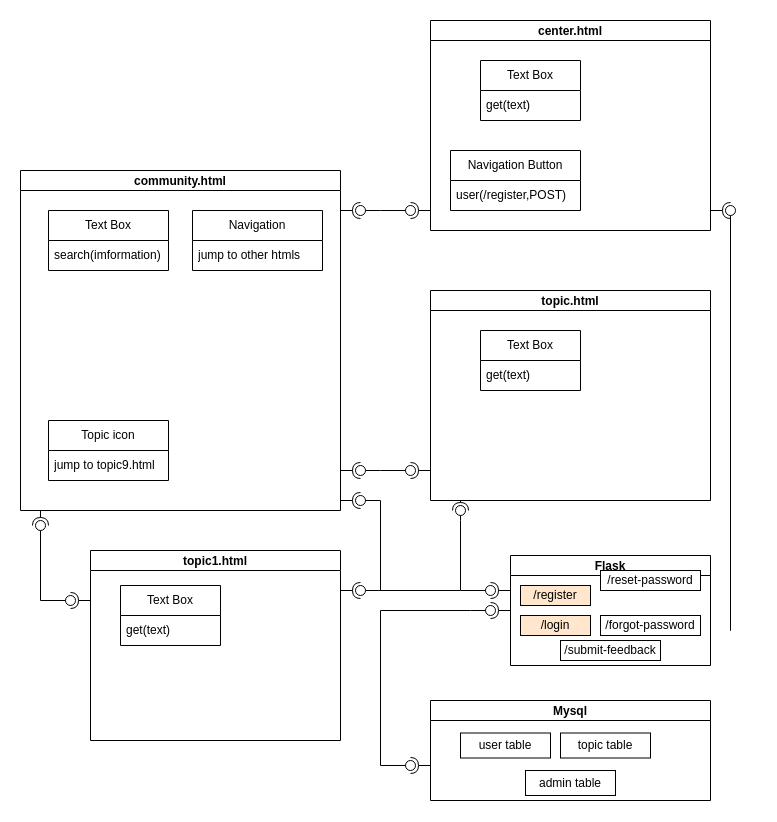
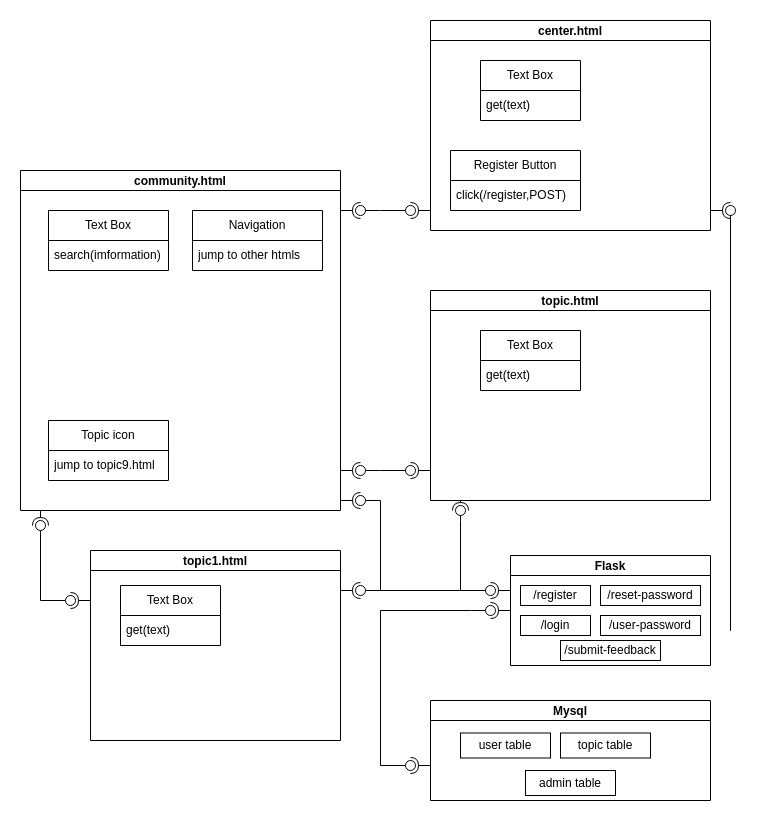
node "Navigation Button": label "Navigation Button" -> "Register Button"
node "user(/register,POST)": label "user(/register,POST)" -> "click(/register,POST)"
node "/reset-password": moved (651, 581) -> (651, 596)
node "/register": fillcolor #ffe6cc -> #ffffff
node "/login": fillcolor #ffe6cc -> #ffffff
node "/forgot-password": label "/forgot-password" -> "/user-password"
